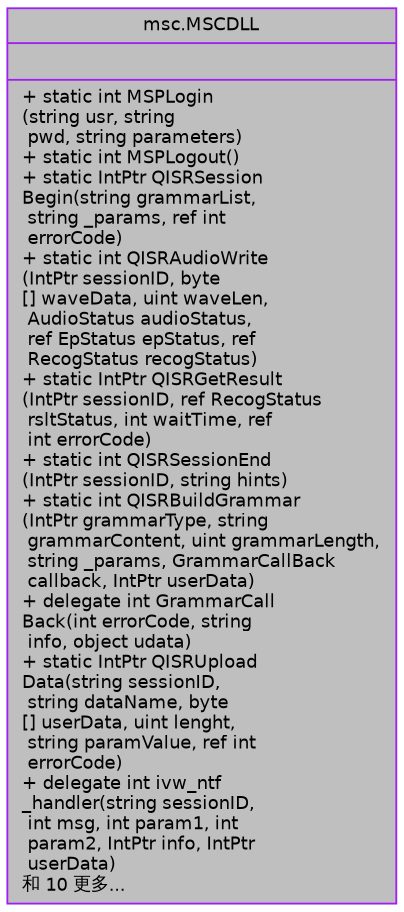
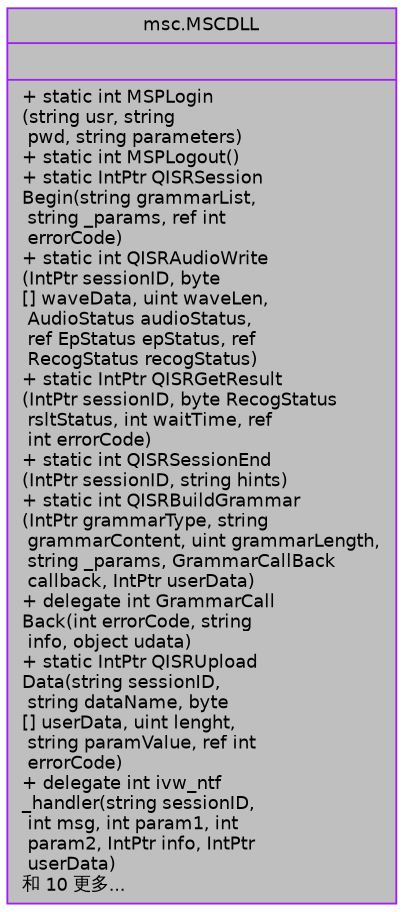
node "msc.MSCDLL": text "(IntPtr sessionID, ref RecogStatus" -> "(IntPtr sessionID, byte RecogStatus"
